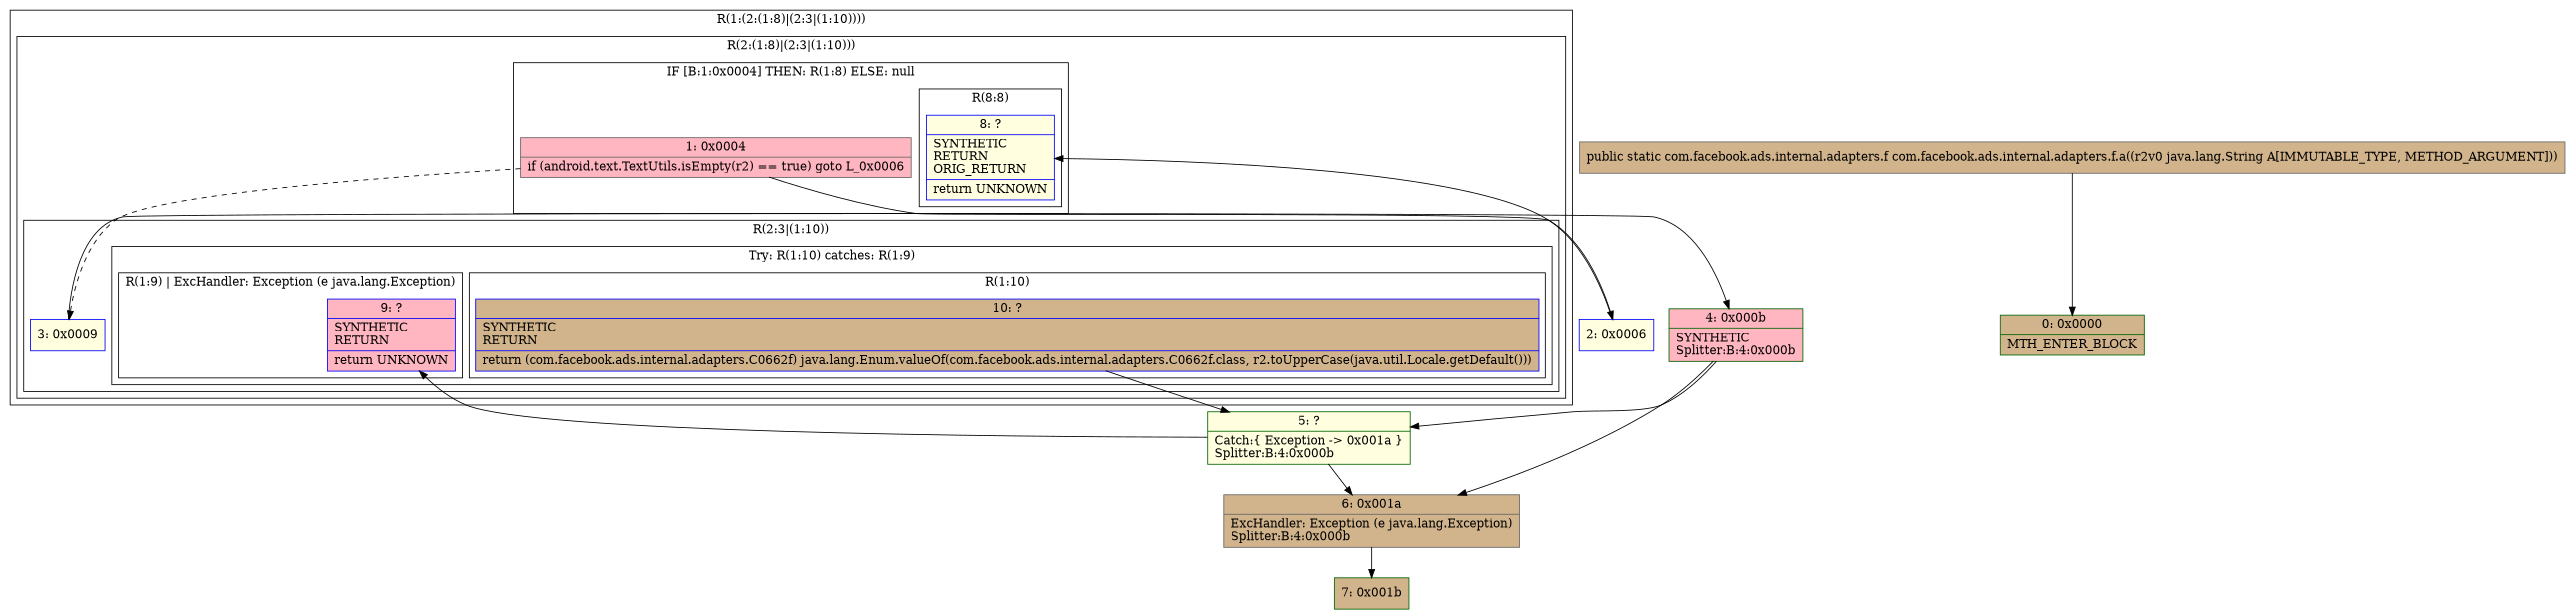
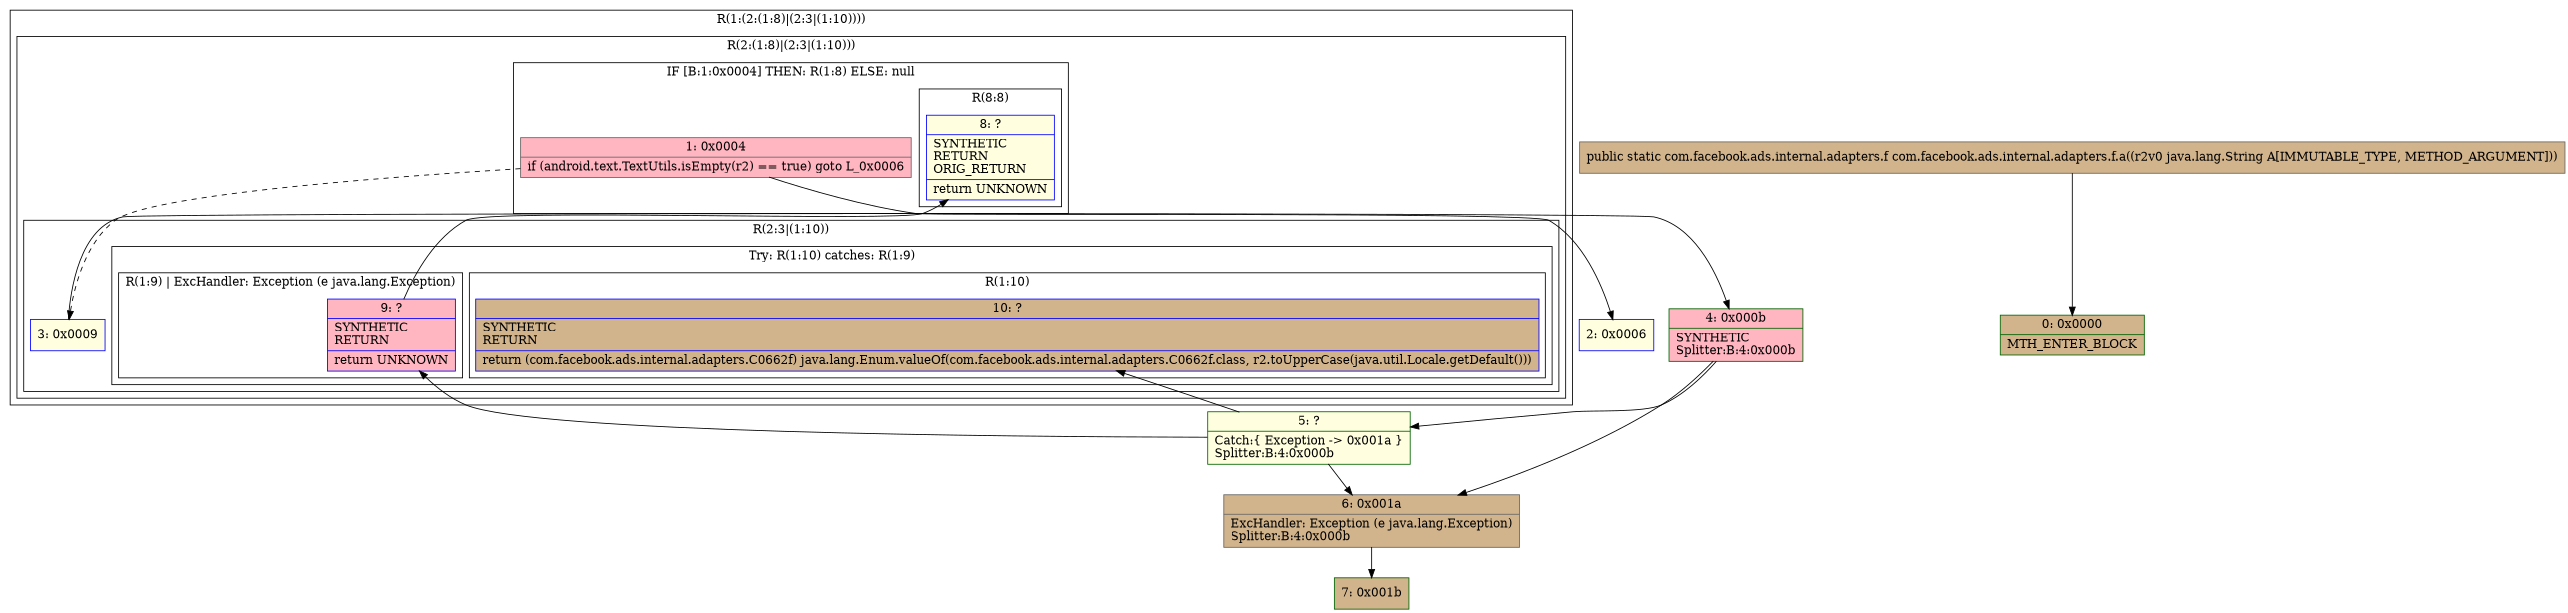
edge "2: 0x0006" -> "8: ?": now "9: ?" -> "8: ?"
edge "10: ?" -> "5: ?": reversed
